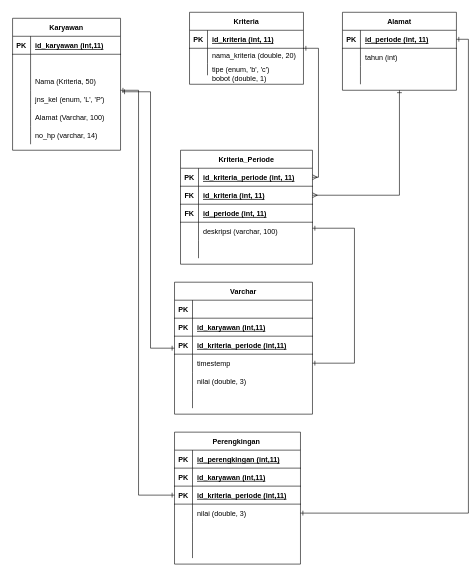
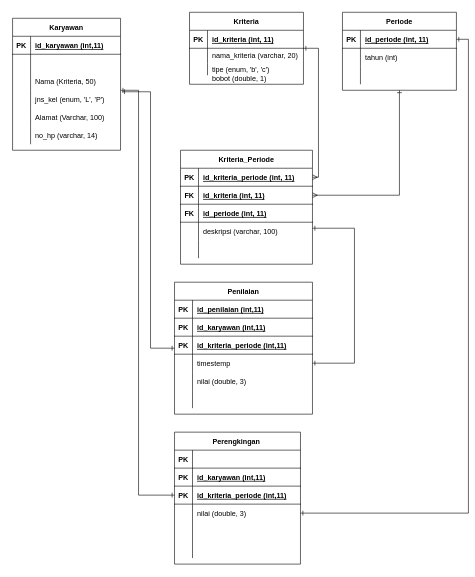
node "Alamat": label "Alamat" -> "Periode"
node "nama_kriteria (double, 20)": label "nama_kriteria (double, 20)" -> "nama_kriteria (varchar, 20)"
node "Varchar": label "Varchar" -> "Penilaian"
node "id_penilaian (int,11)": added
node "id_perengkingan (int,11)": removed
